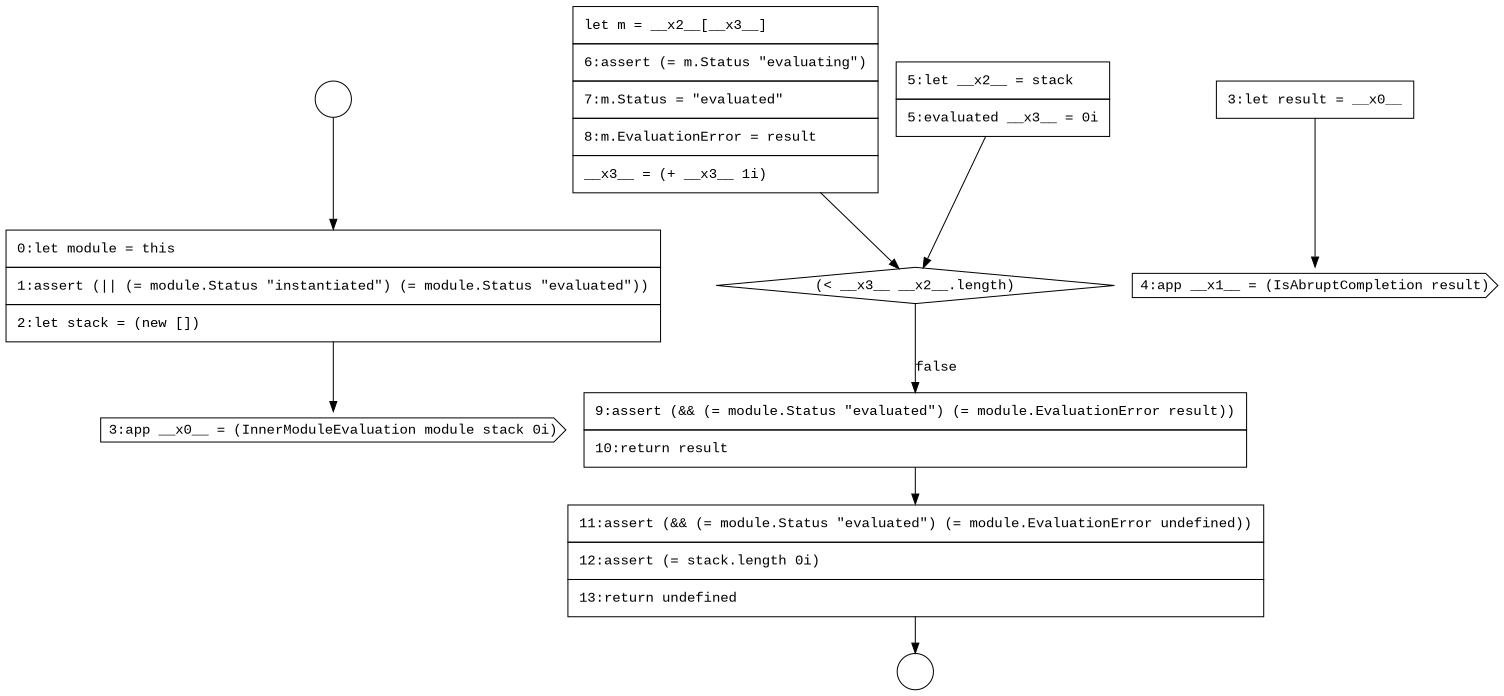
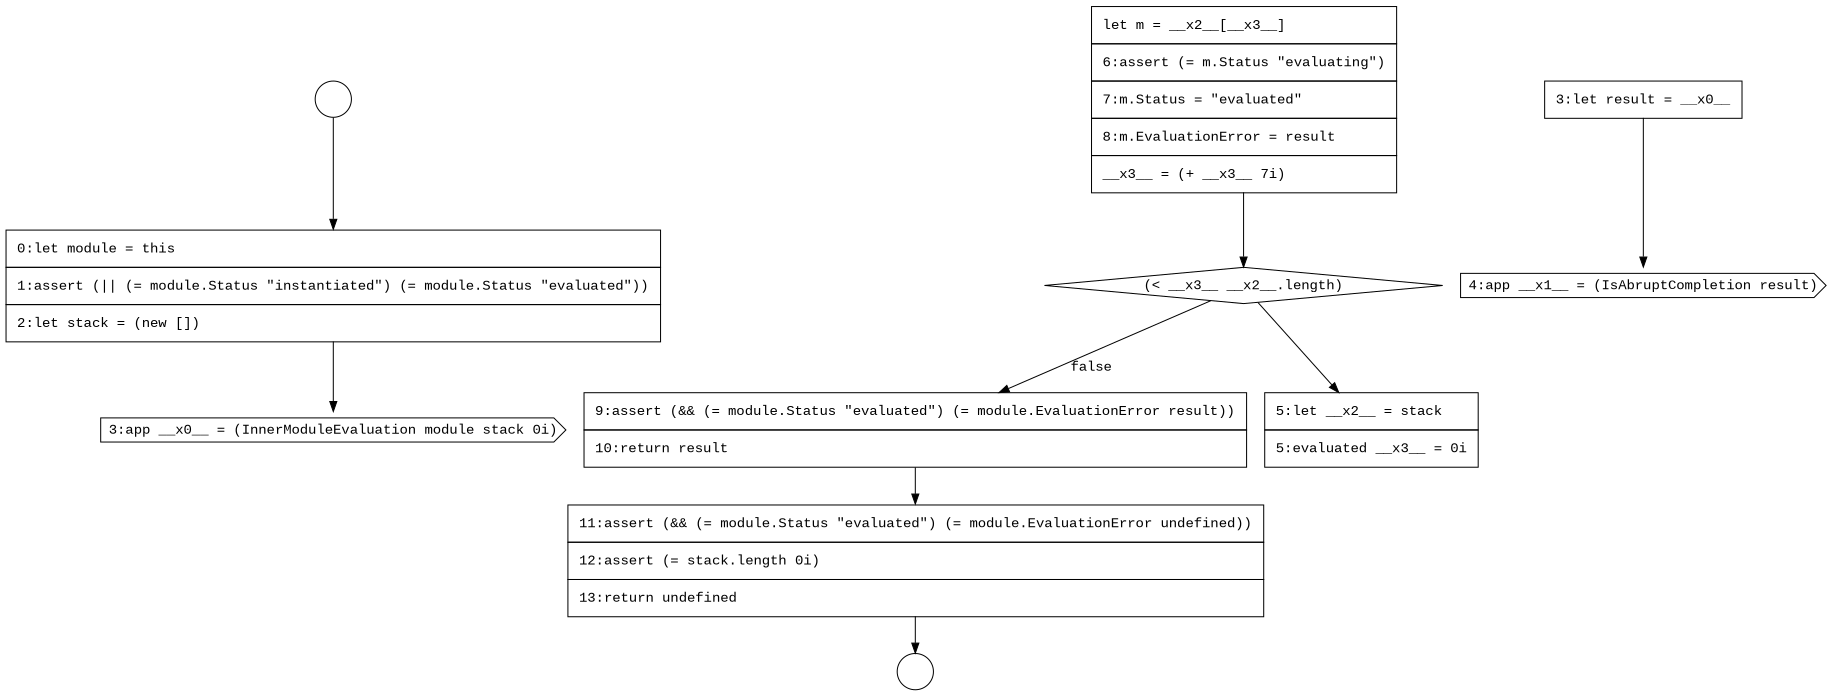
node "let m = __x2__[__x3__]": text "__x3__ = (+ __x3__ 1i)" -> "__x3__ = (+ __x3__ 7i)"
edge "5:let __x2__ = stack" -> "(< __x3__ __x2__.length)": reversed
